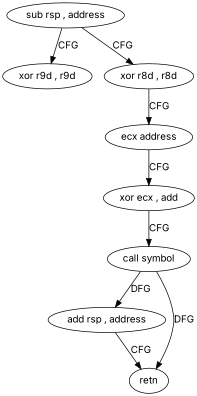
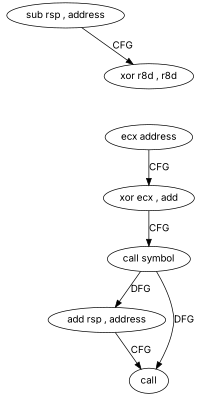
node "xor r9d , r9d": removed
edge "xor r8d , r8d" -> "ecx address": removed, label "CFG"
node "retn": label "retn" -> "call"
